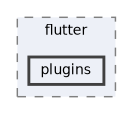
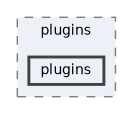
cluster "flutter": label "flutter" -> "plugins"
